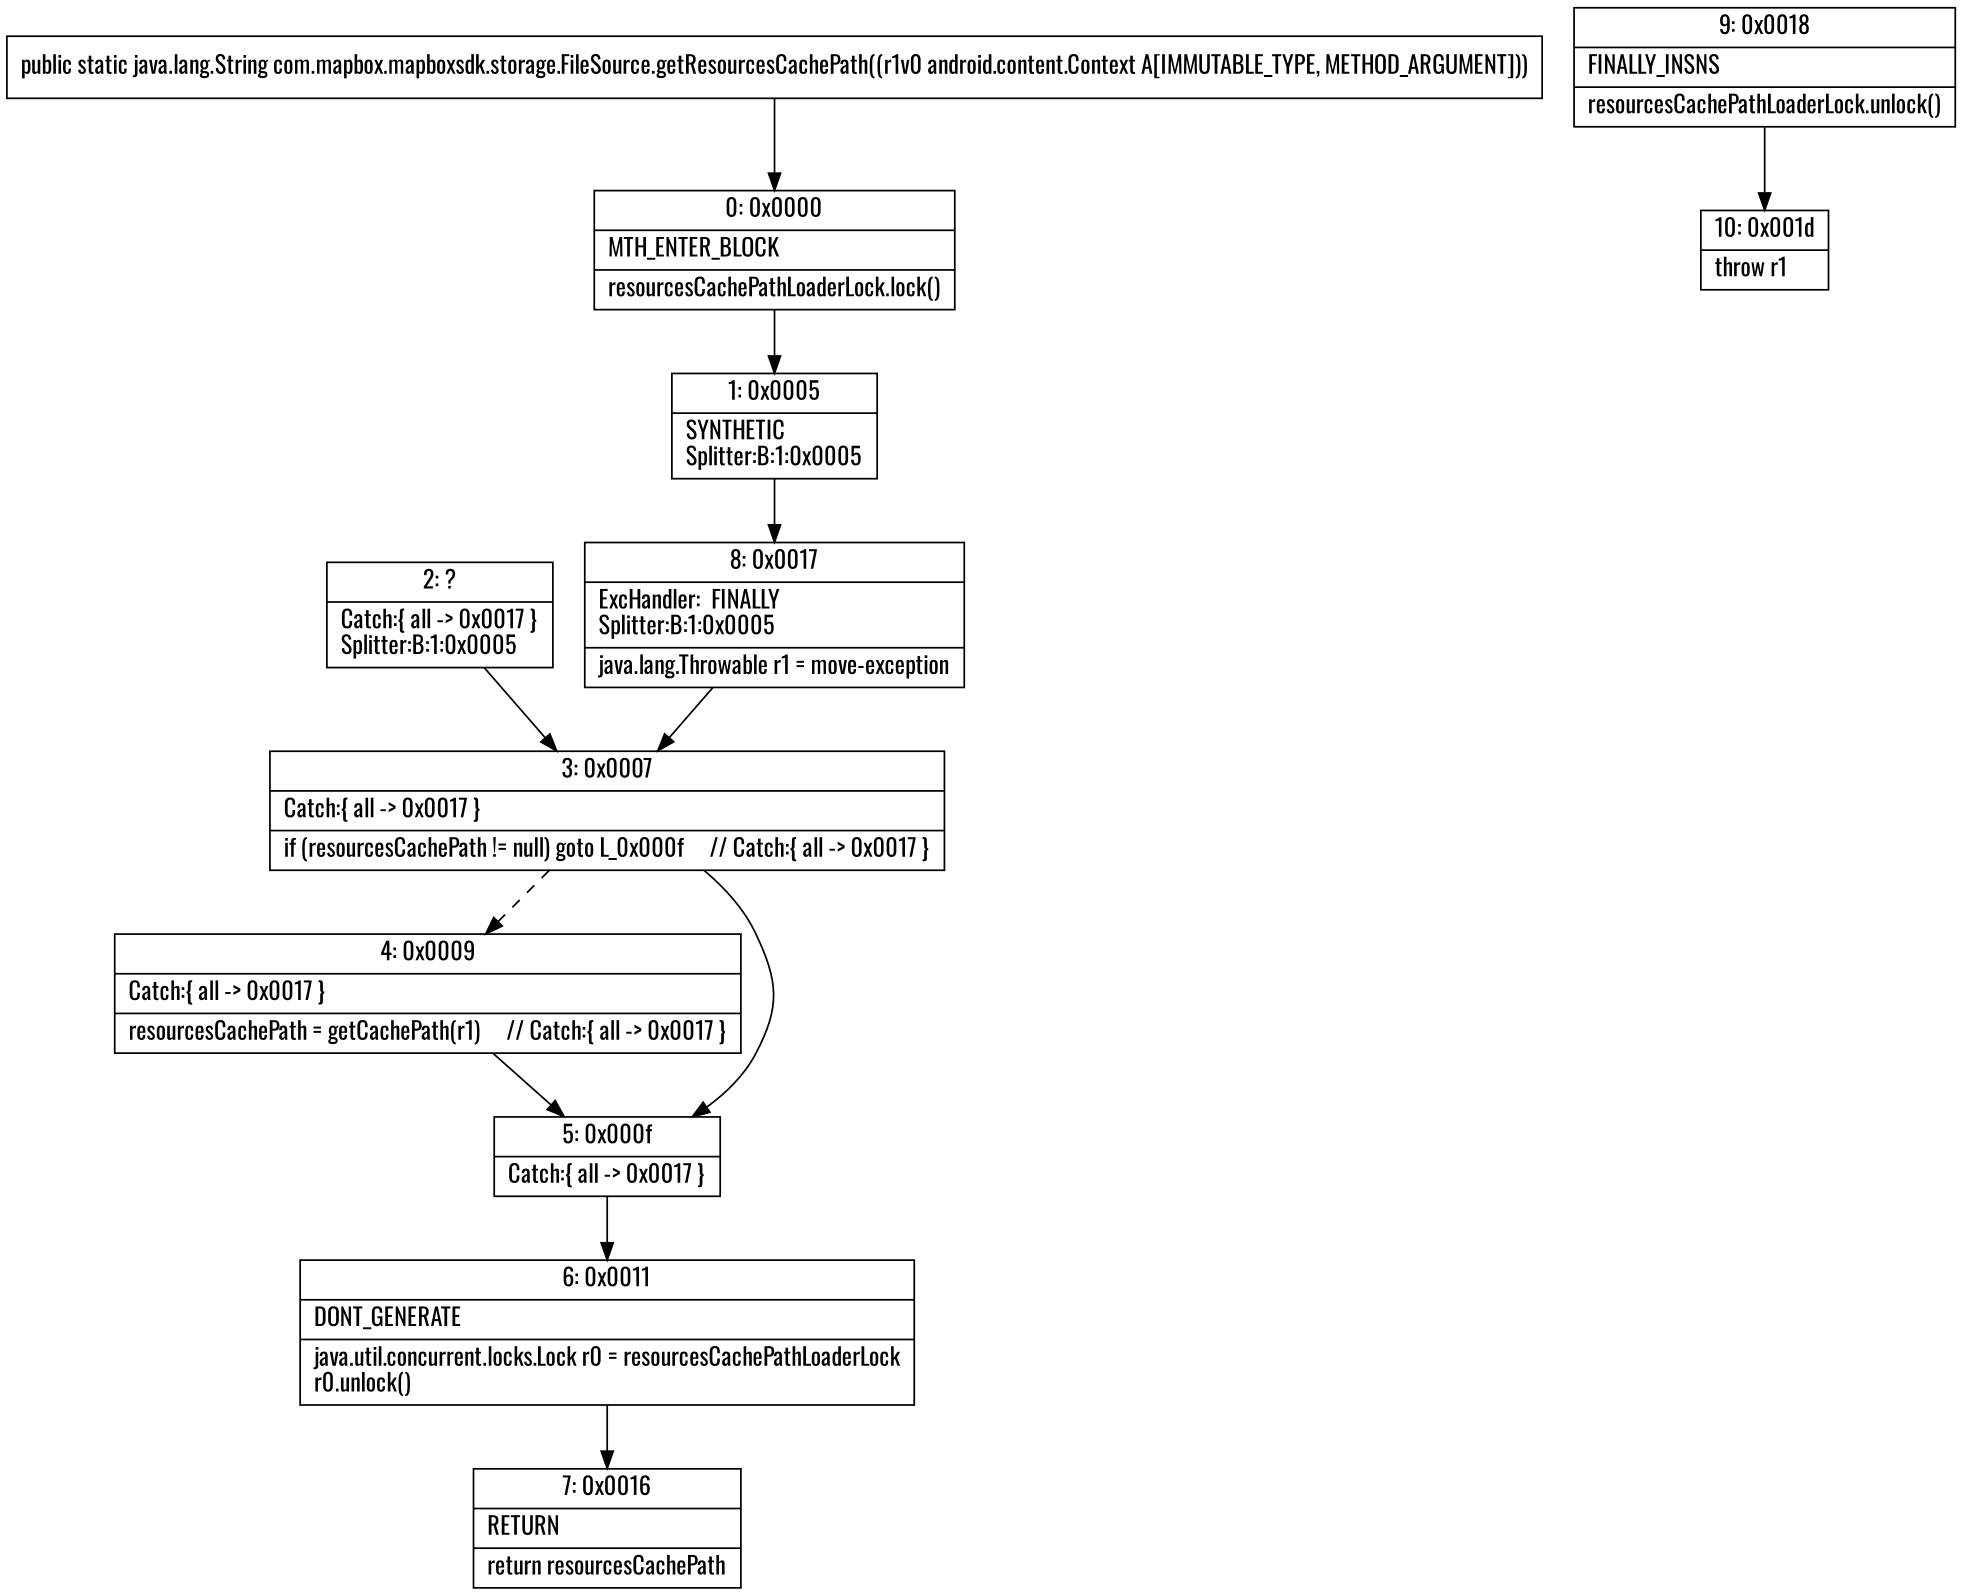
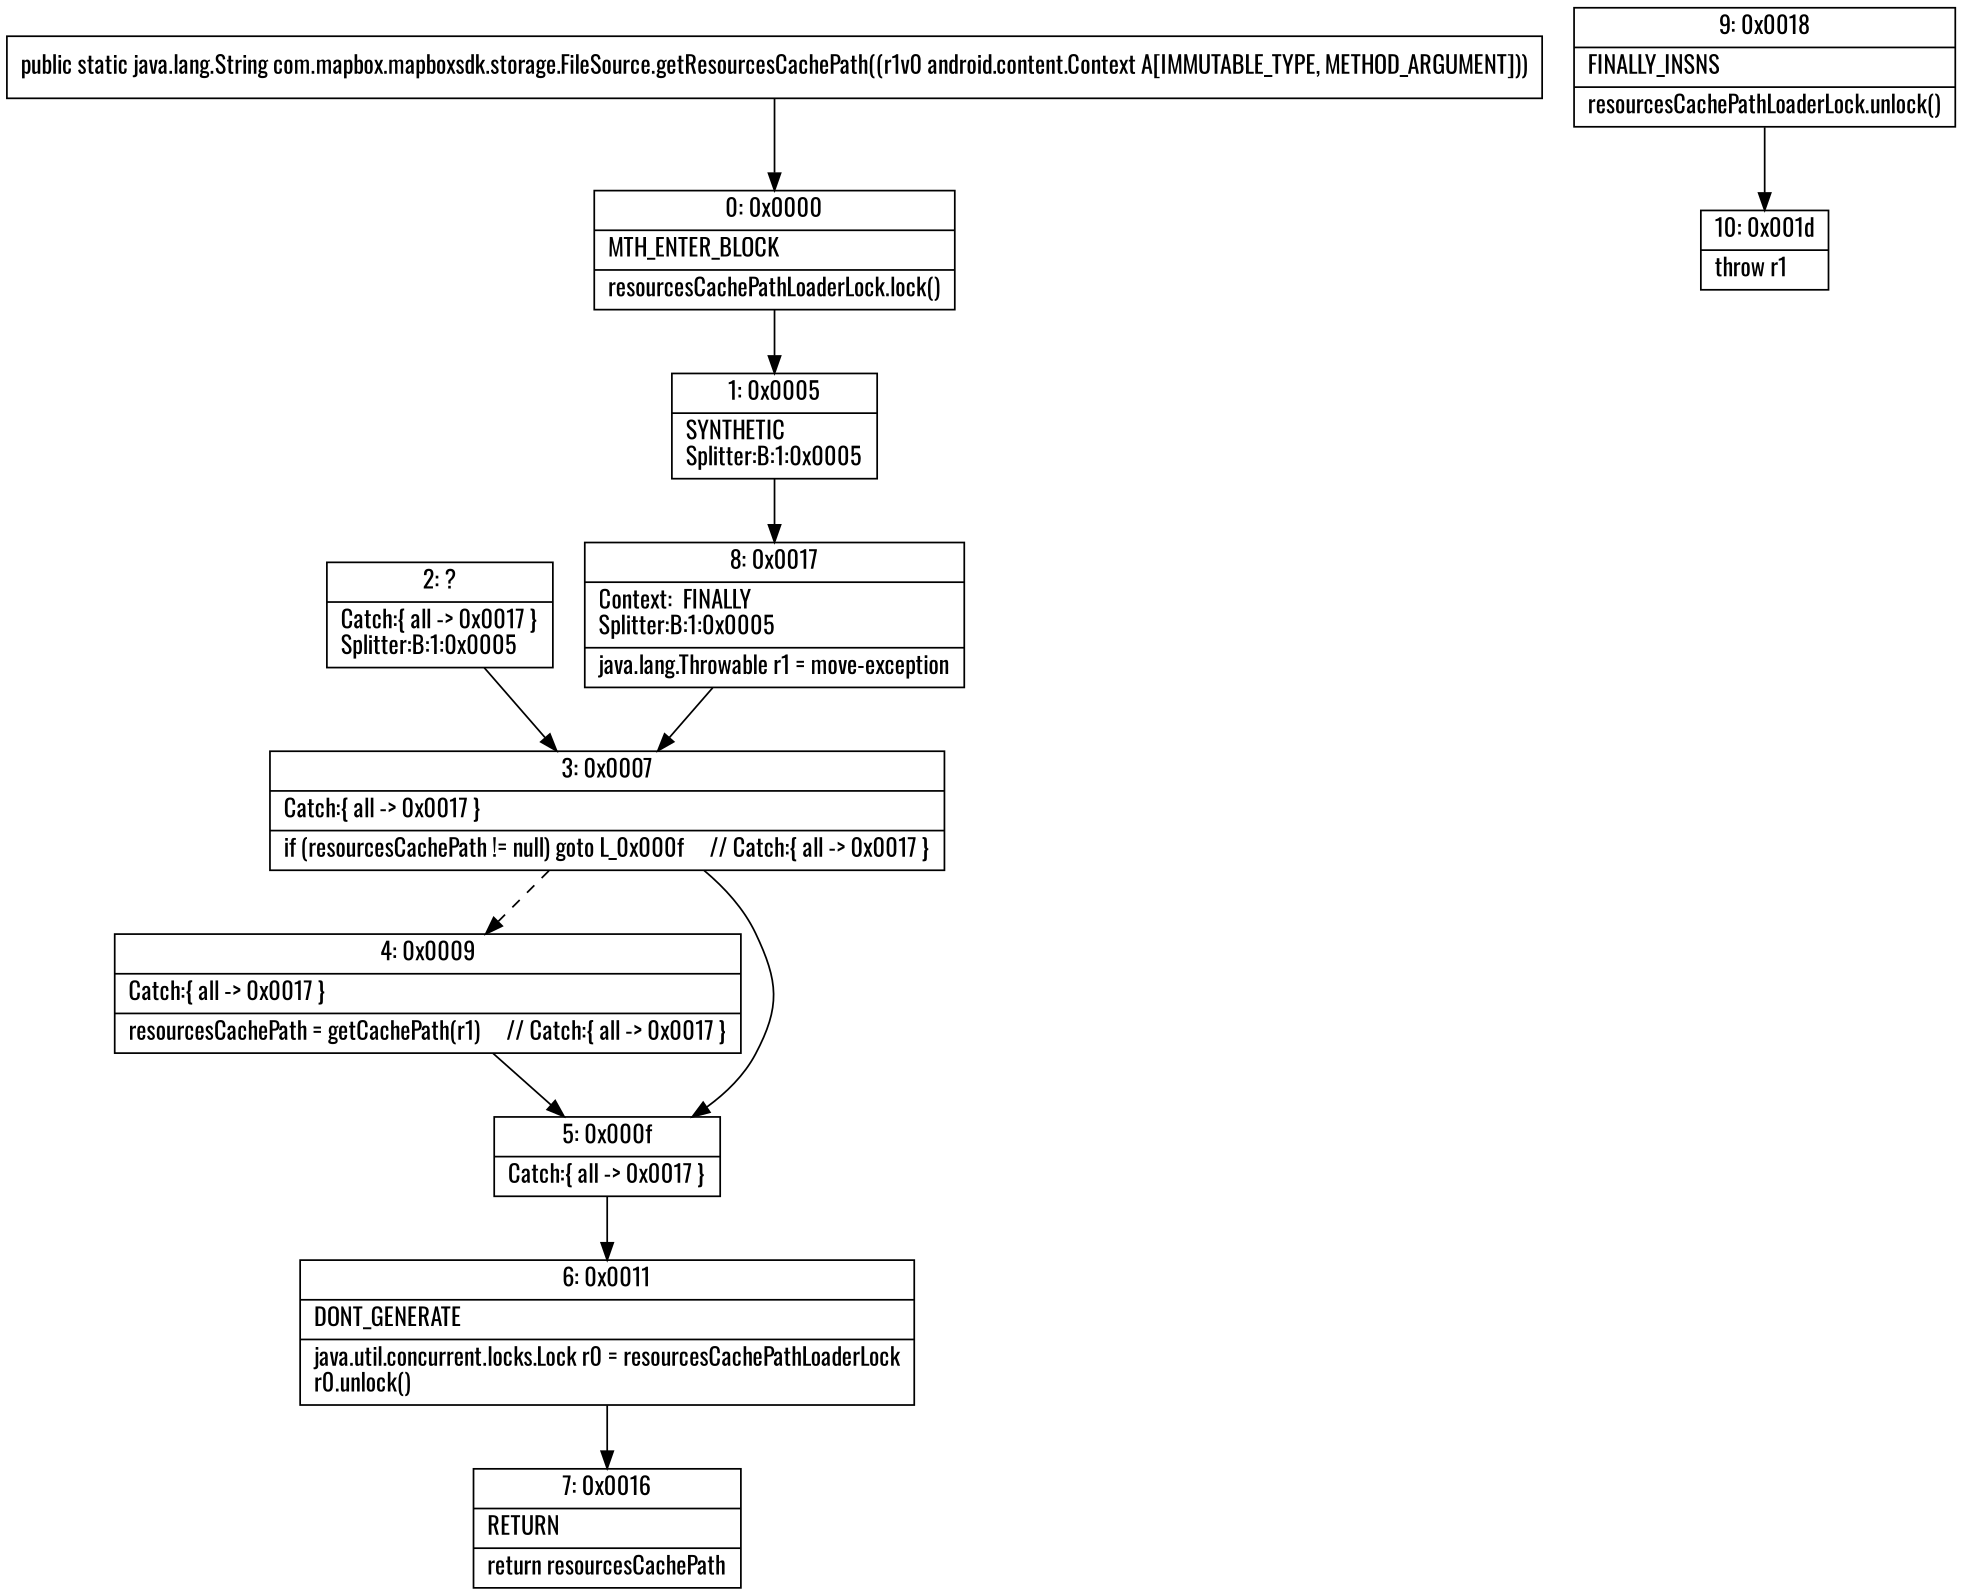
node "8: 0x0017": text "ExcHandler:  FINALLY" -> "Context:  FINALLY"
